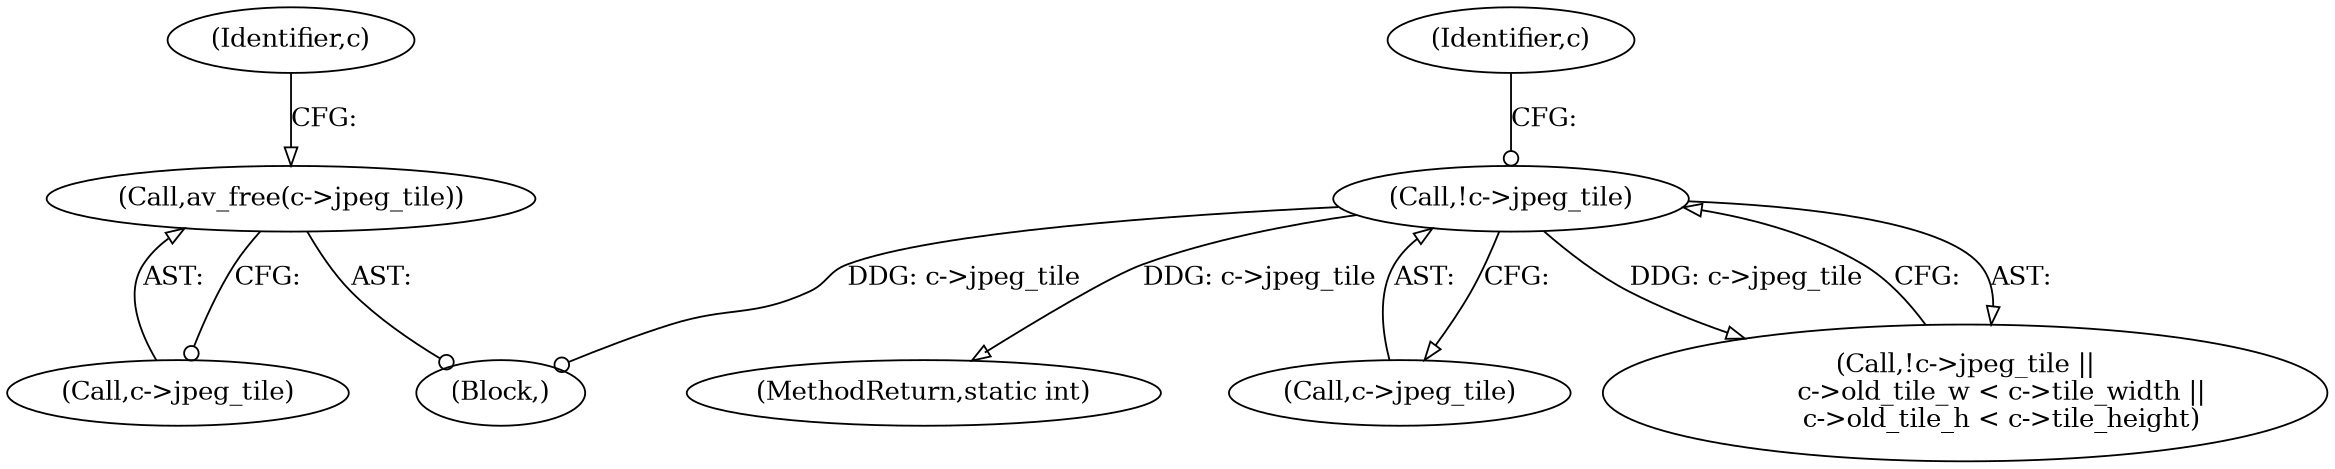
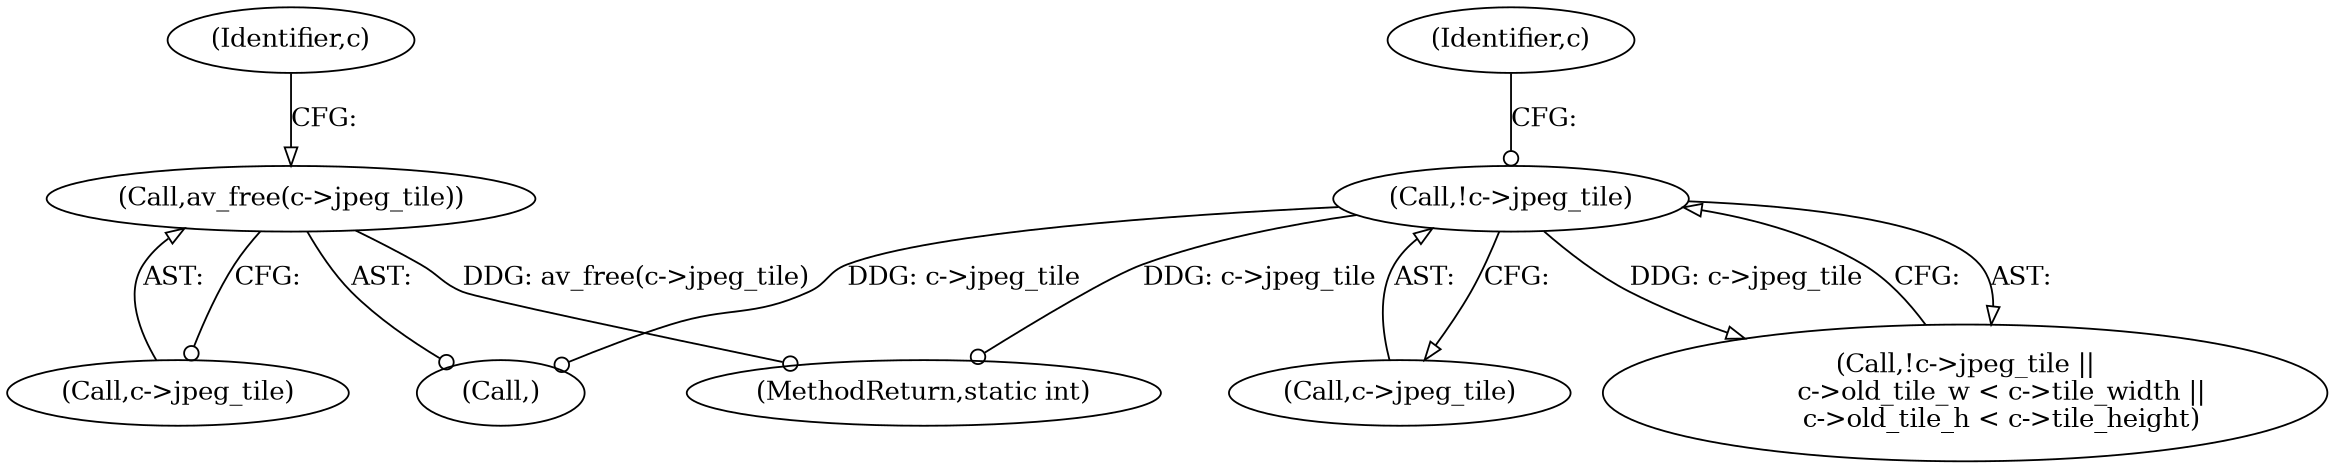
edge "(Call,!c->jpeg_tile)" -> "(MethodReturn,static int)": arrowhead onormal -> odot
edge "(Call,av_free(c->jpeg_tile))" -> "(MethodReturn,static int)": added, label "DDG: av_free(c->jpeg_tile)"
node "(Block,)": label "(Block,)" -> "(Call,)"
